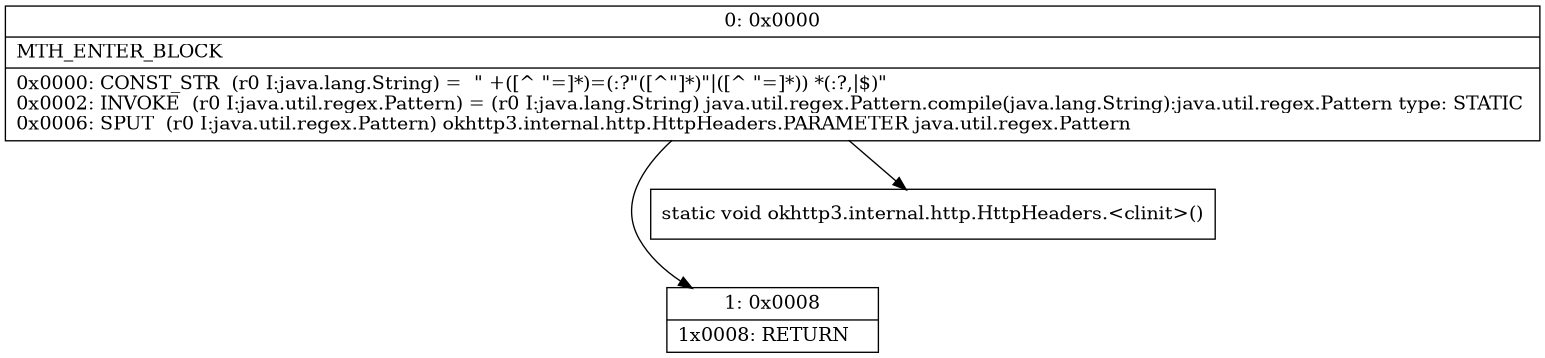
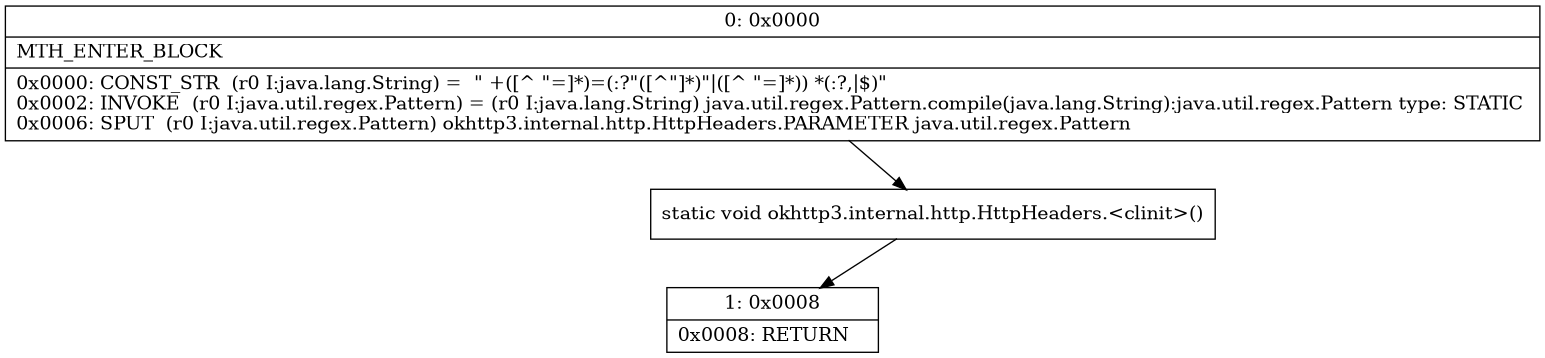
edge "0: 0x0000" -> "1: 0x0008": now "static void okhttp3.internal.http.HttpHeaders.<clinit>()" -> "1: 0x0008"
node "1: 0x0008": text "1x0008: RETURN" -> "0x0008: RETURN"
